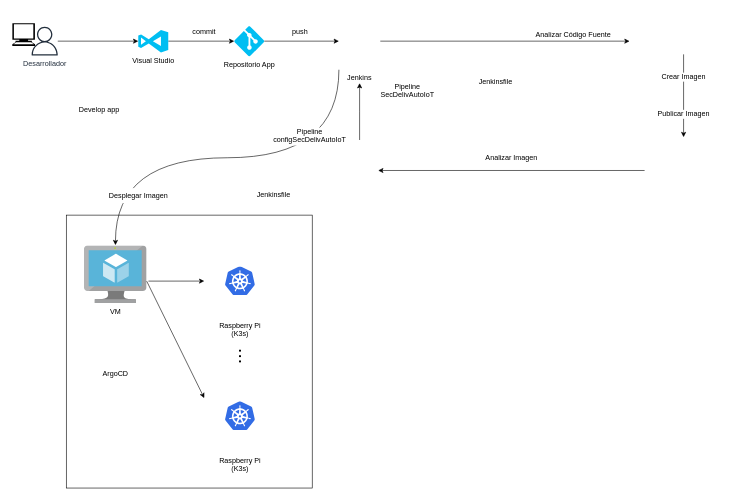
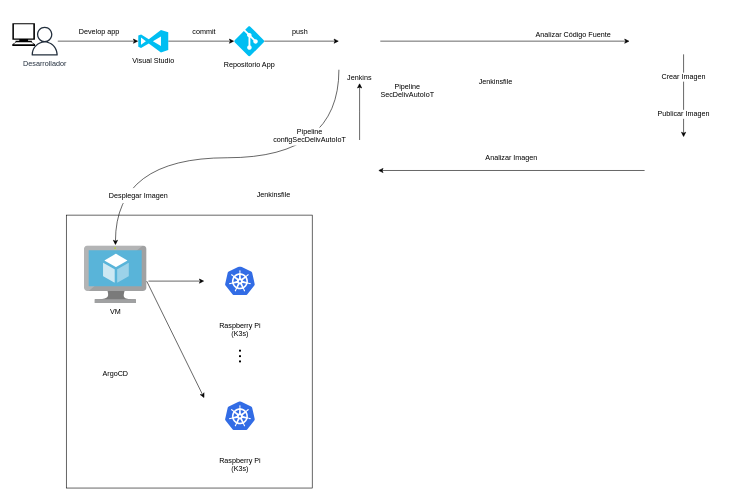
node "Develop app": moved (99, 110) -> (99, 32)
